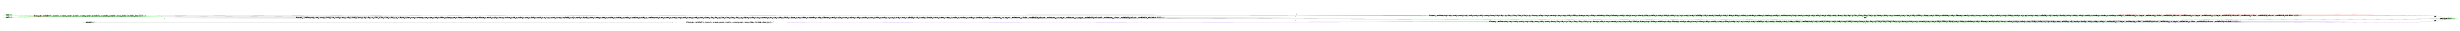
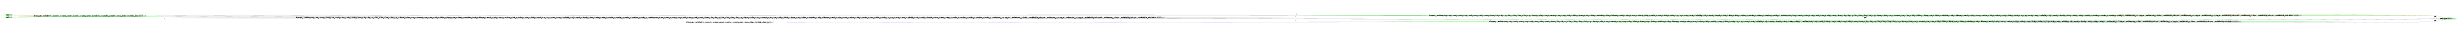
node "testAlmostBushy['0', '0', '1']": removed
